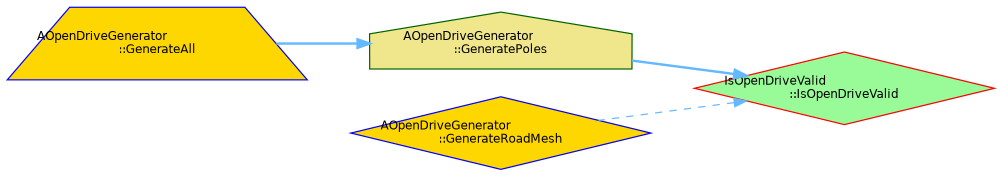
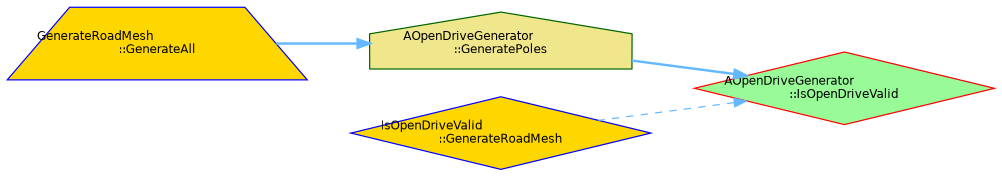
node "AOpenDriveGenerator ::GenerateAll": label "AOpenDriveGenerator ::GenerateAll" -> "GenerateRoadMesh ::GenerateAll"
node "IsOpenDriveValid ::IsOpenDriveValid": label "IsOpenDriveValid ::IsOpenDriveValid" -> "AOpenDriveGenerator ::IsOpenDriveValid"
node "AOpenDriveGenerator ::GenerateRoadMesh": label "AOpenDriveGenerator ::GenerateRoadMesh" -> "IsOpenDriveValid ::GenerateRoadMesh"
